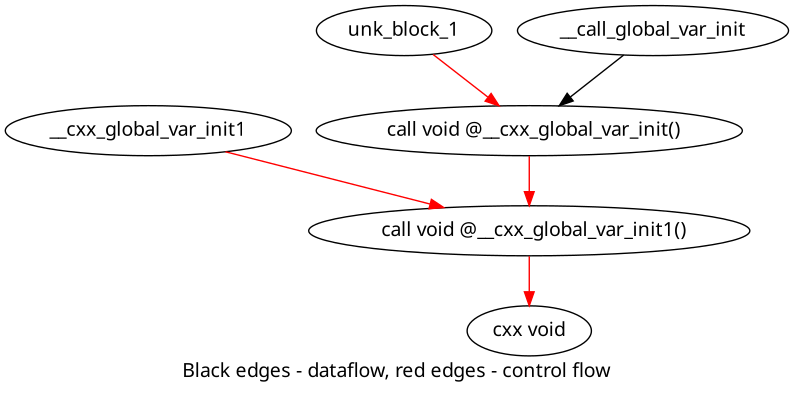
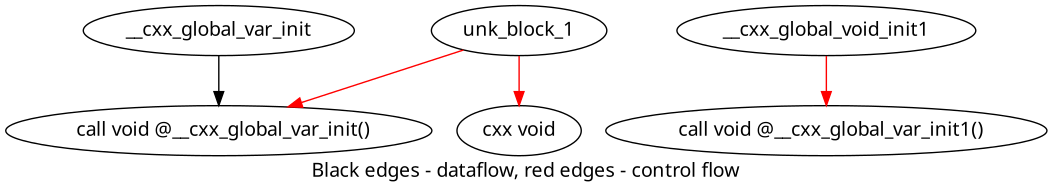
node "__call_global_var_init": label "__call_global_var_init" -> "__cxx_global_var_init"
node "__cxx_global_var_init1": label "__cxx_global_var_init1" -> "__cxx_global_void_init1"
edge "call void @__cxx_global_var_init()" -> "call void @__cxx_global_var_init1()": removed
edge "call void @__cxx_global_var_init1()" -> "cxx void": now "unk_block_1" -> "cxx void"
